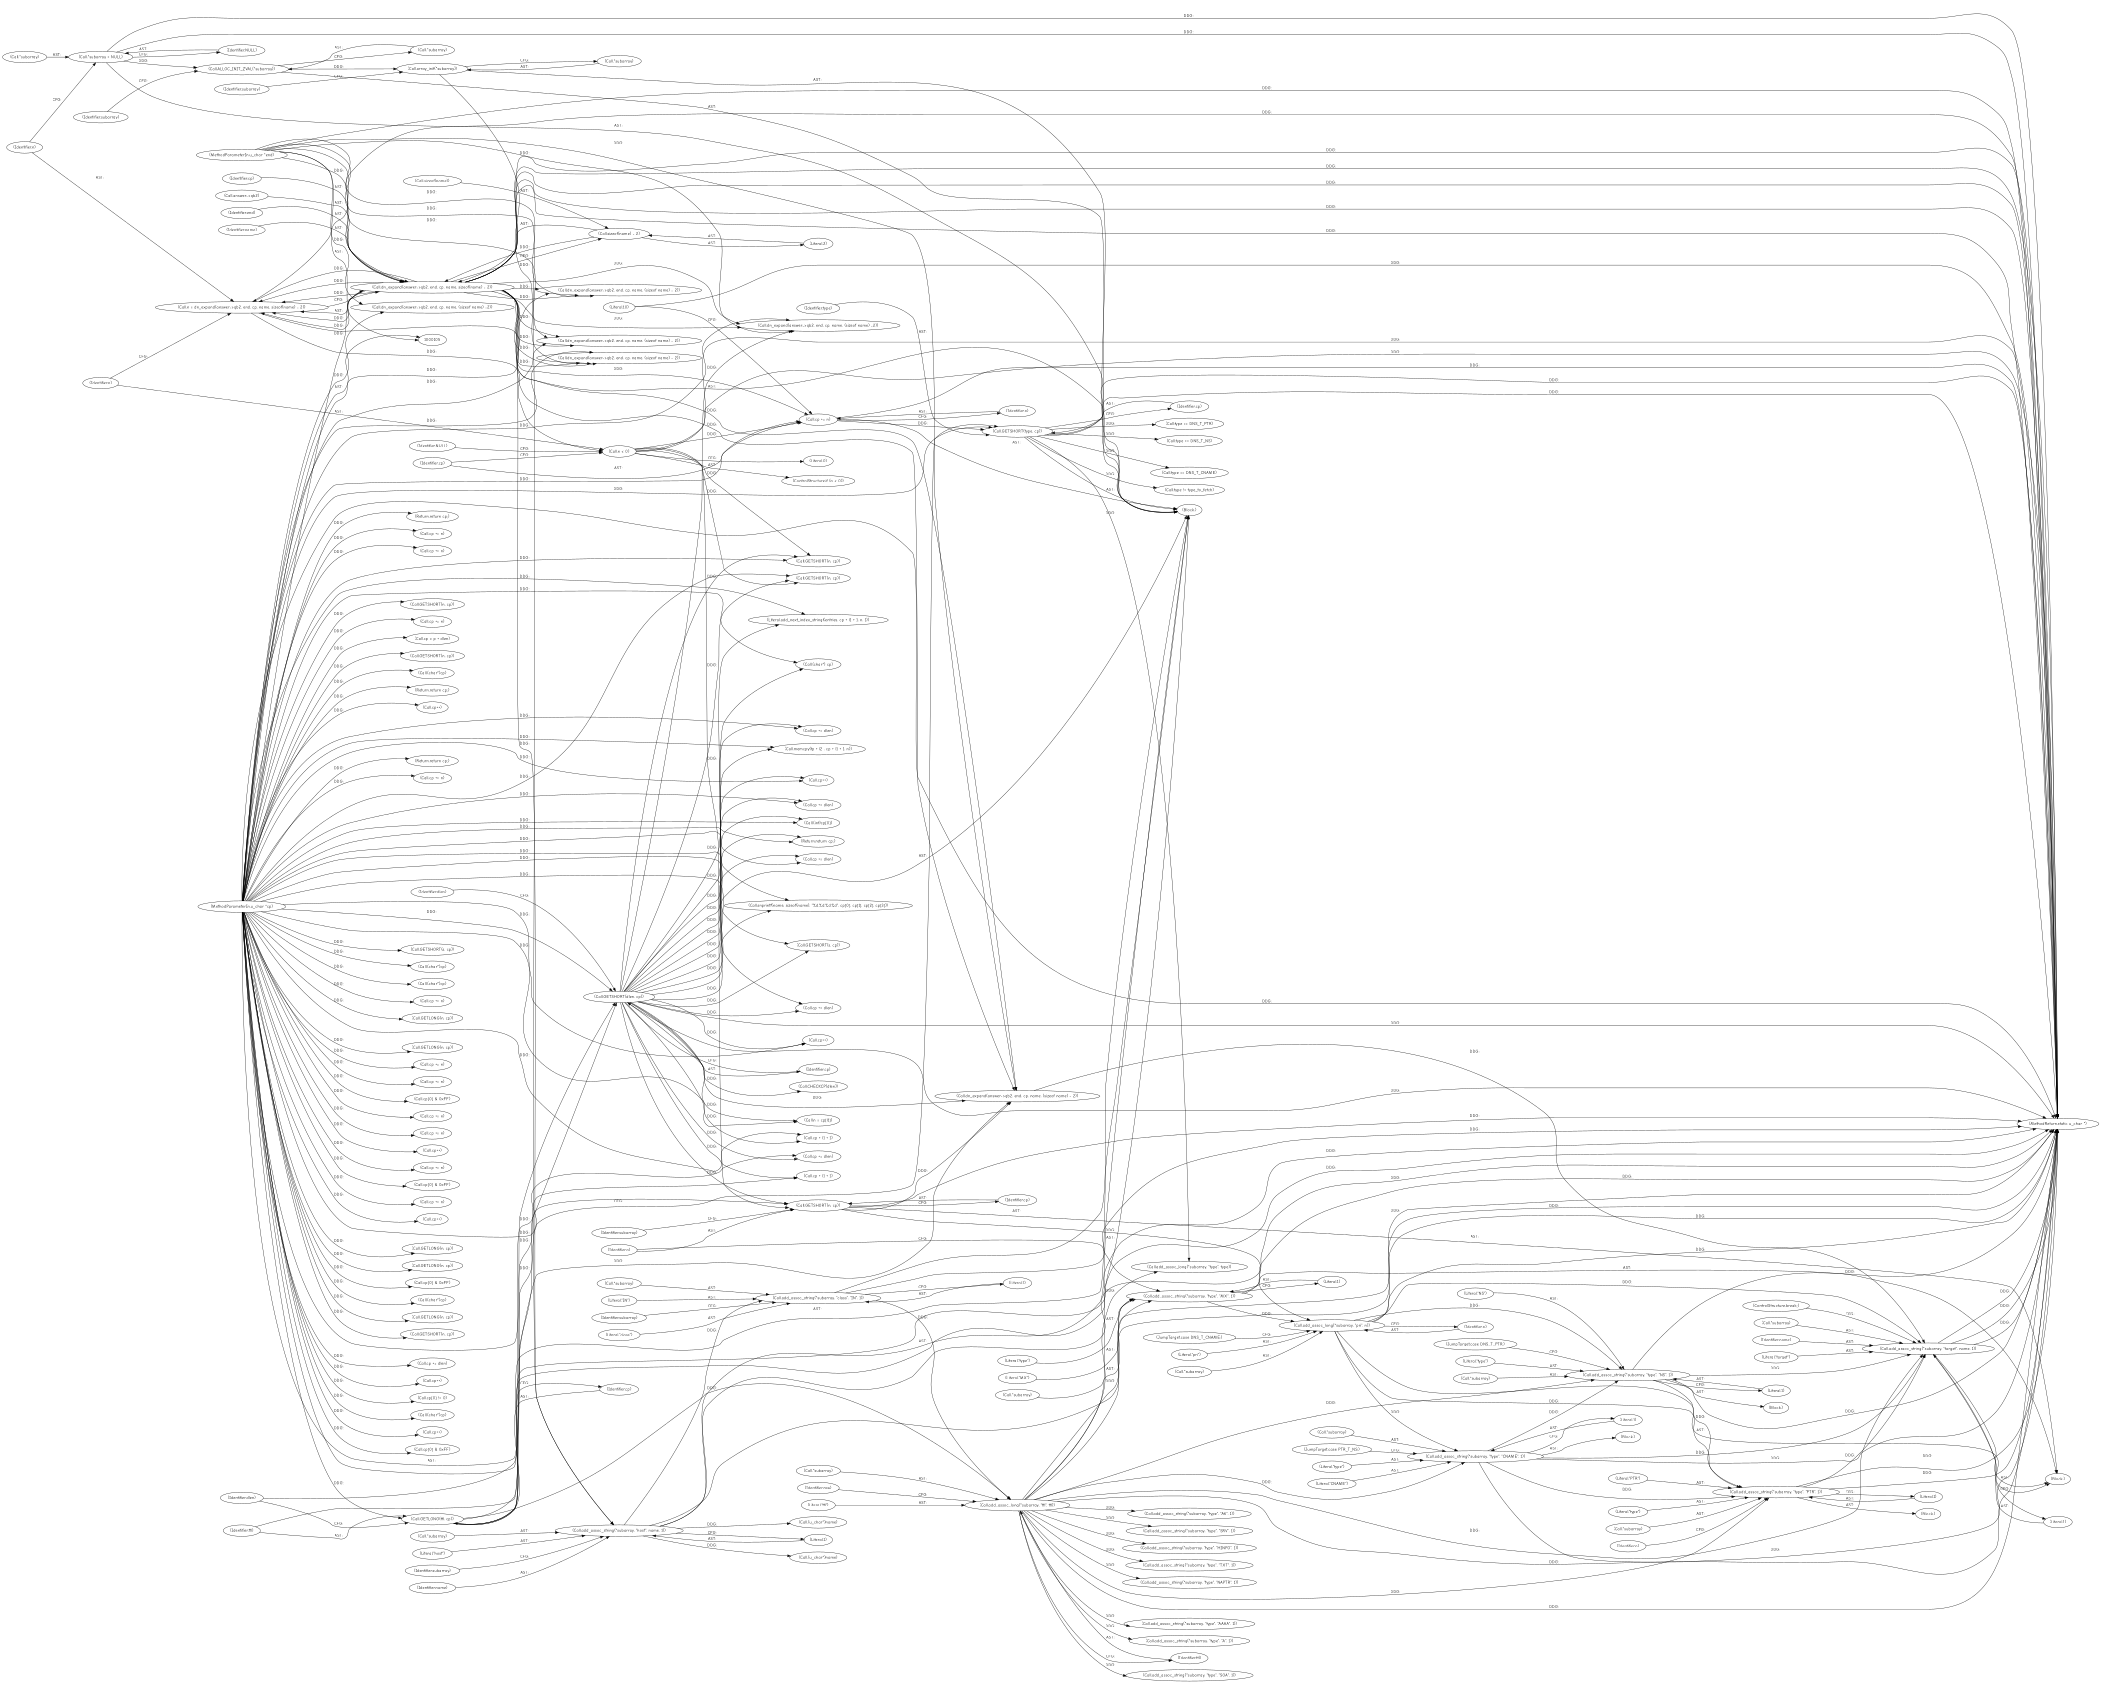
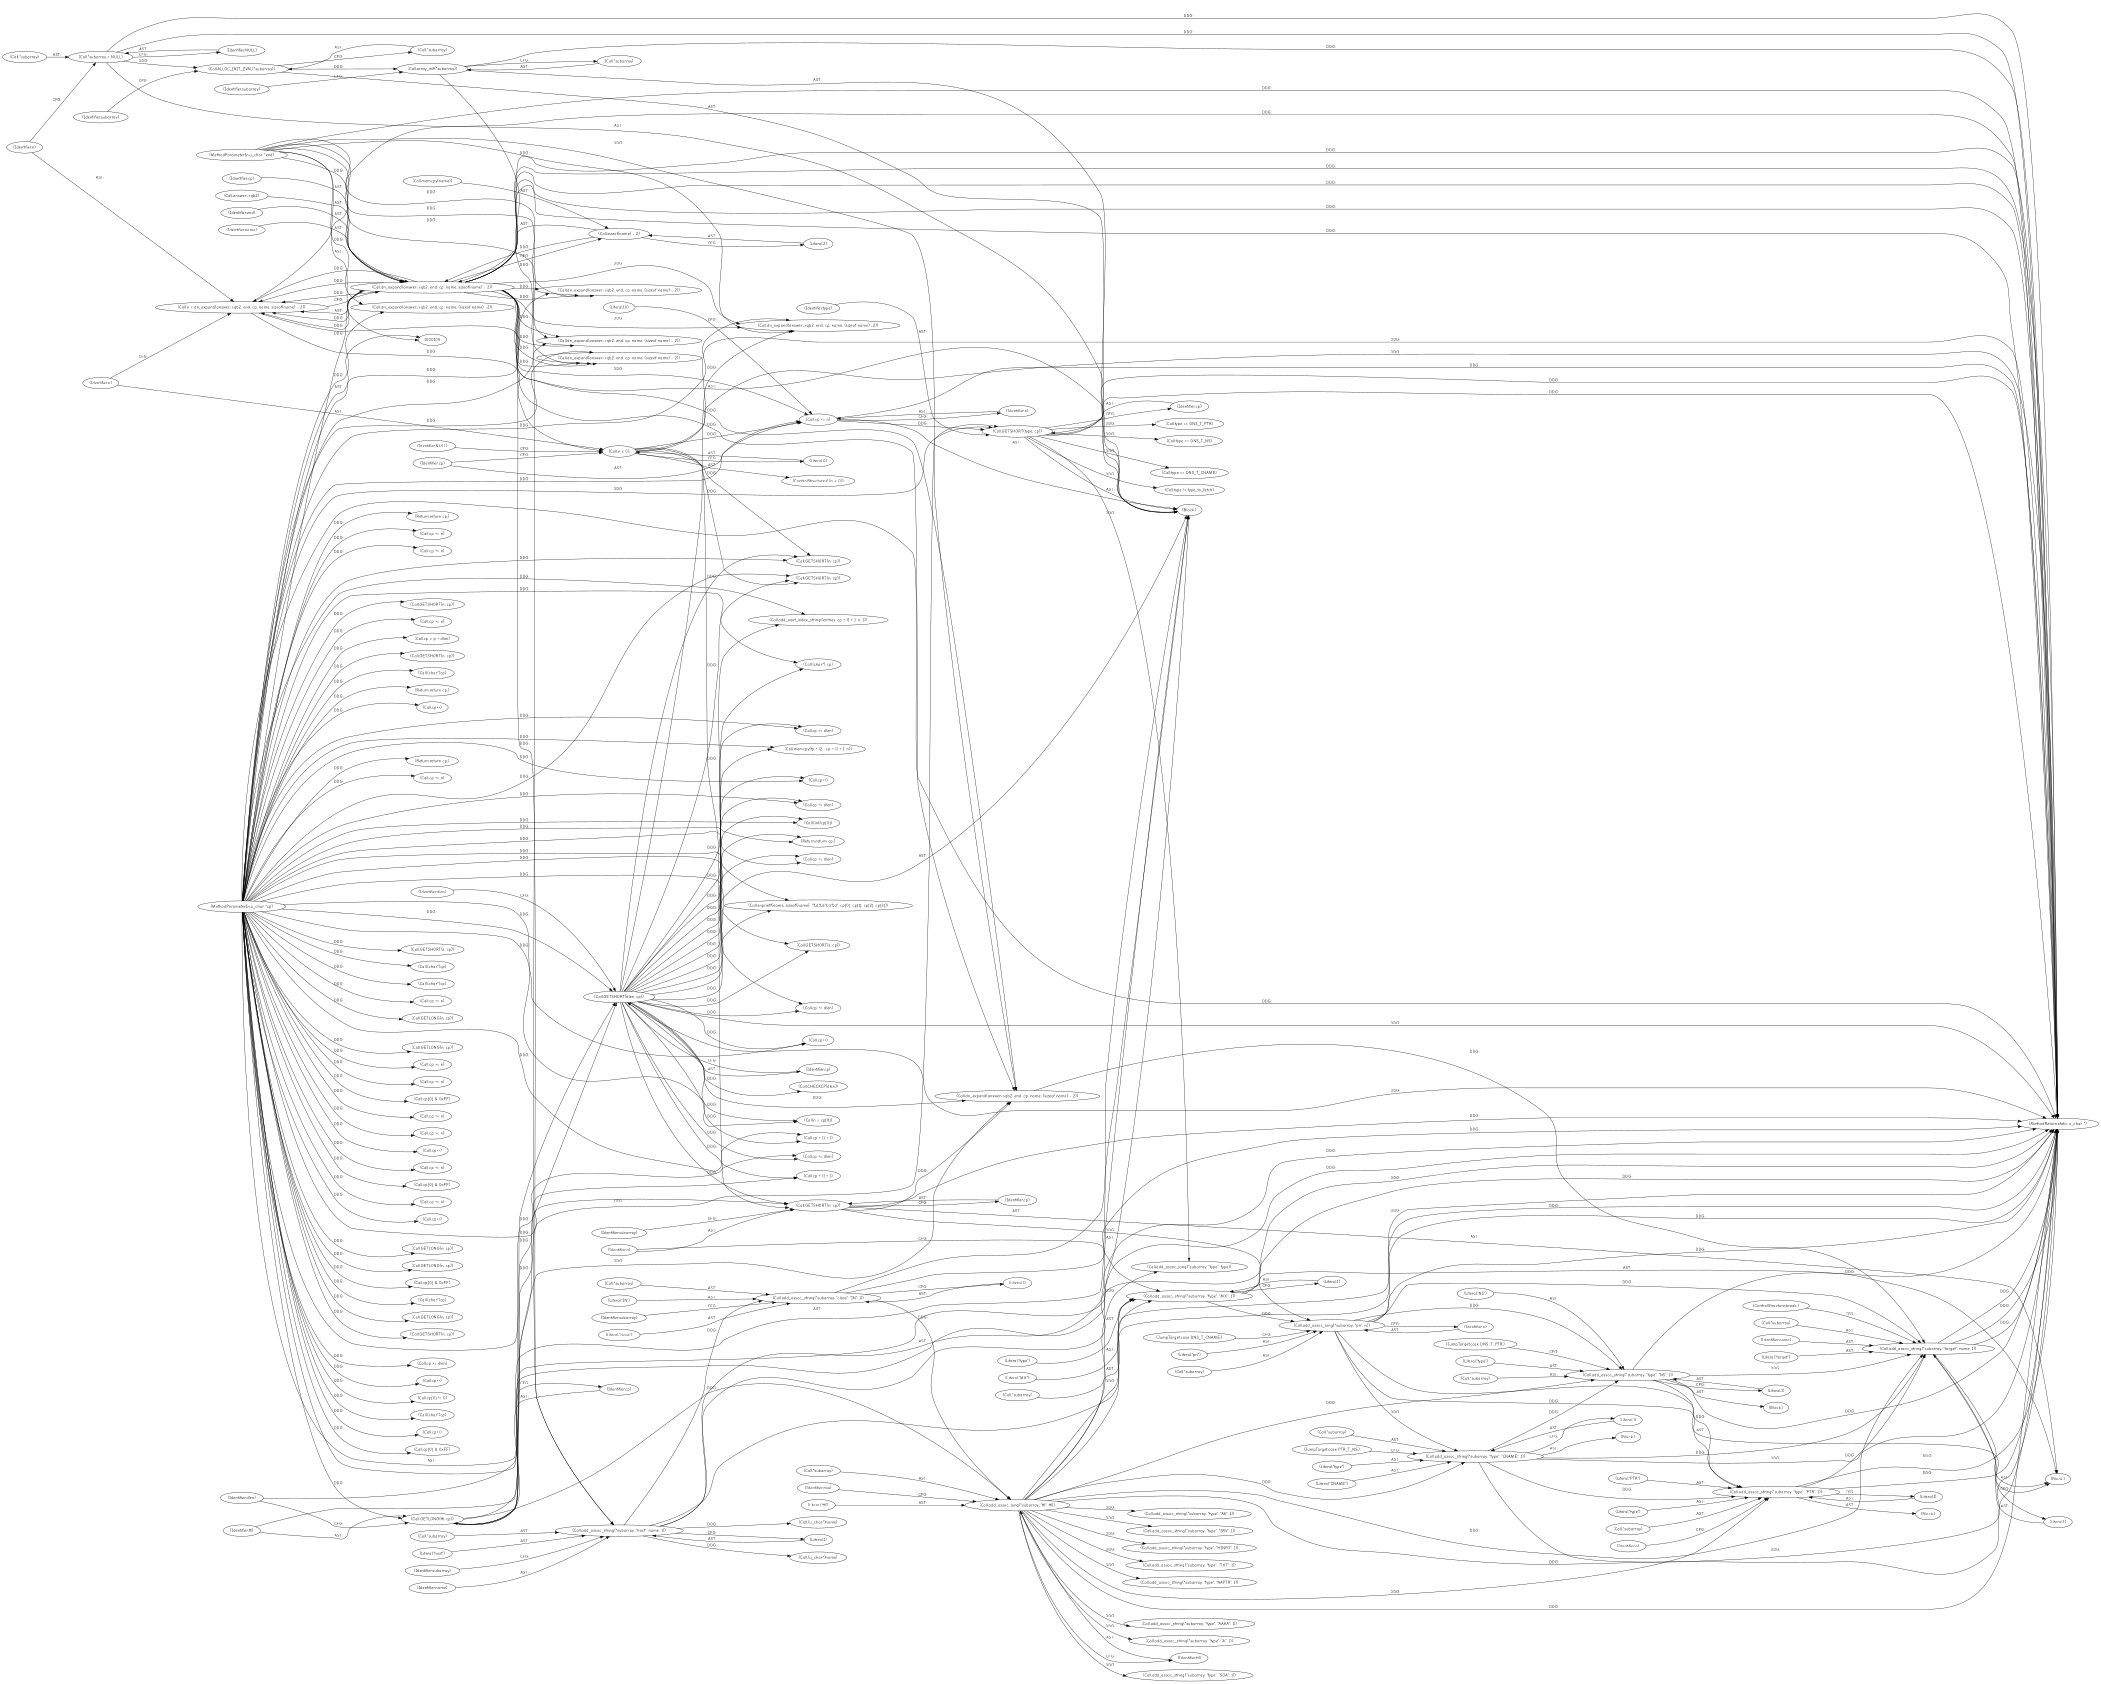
node "(Call,sizeof(name))": label "(Call,sizeof(name))" -> "(Call,memcpy(name))"
edge "(Call,sizeof(name) - 2)" -> "(Literal,2)": label "AST: " -> "CFG: "
edge "(Literal,10)" -> "(MethodReturn,static u_char *)": now "(Call,array_init(*subarray))" -> "(MethodReturn,static u_char *)"
edge "(Literal,0)" -> "(Call,n < 0)": added, label "AST:"
node "(Literal,add_next_index_stringl(entries, cp + l1 + 1, n, 1))": label "(Literal,add_next_index_stringl(entries, cp + l1 + 1, n, 1))" -> "(Call,add_next_index_stringl(entries, cp + l1 + 1, n, 1))"
